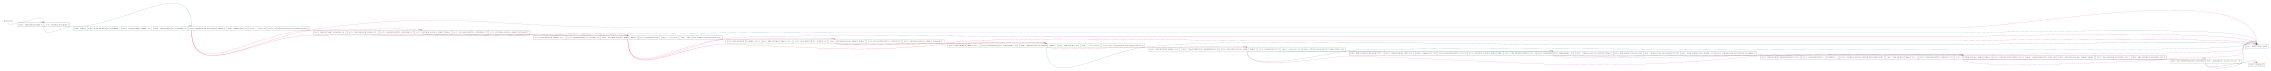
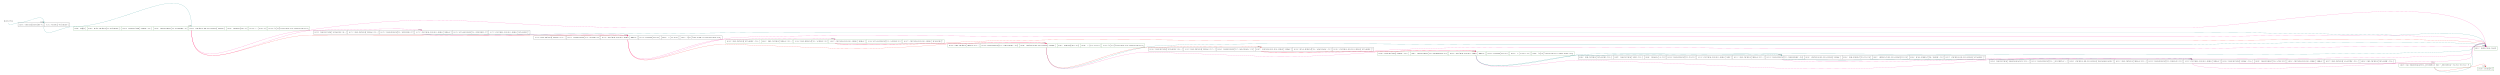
node "18194: read-variable['writeArgs',v16,-]": added
